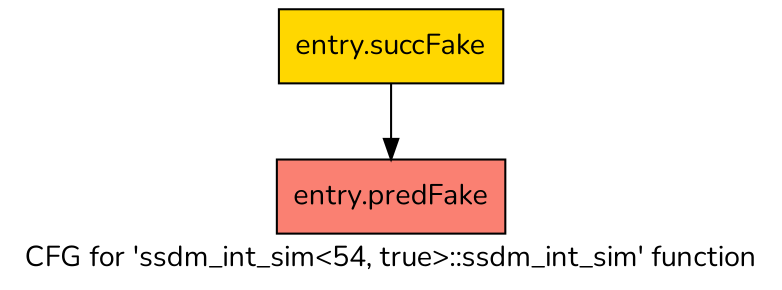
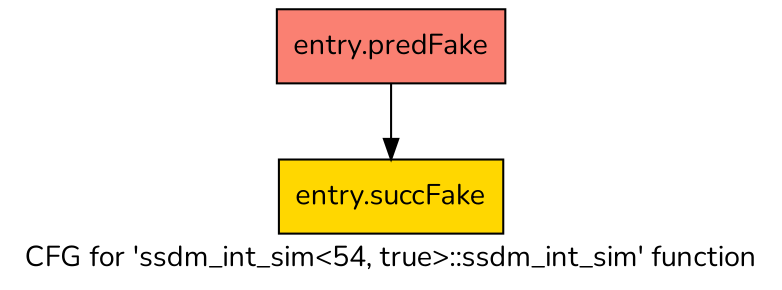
edge "entry.succFake" -> "entry.predFake": reversed
